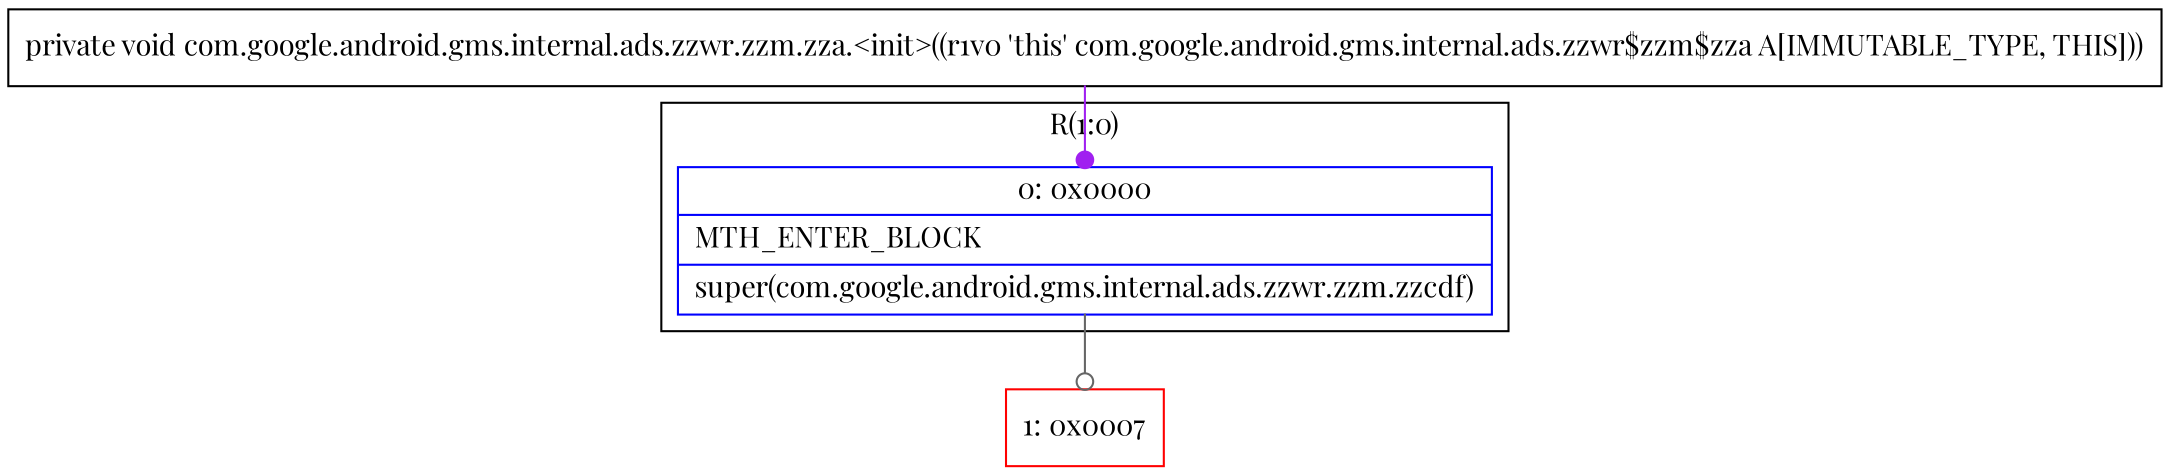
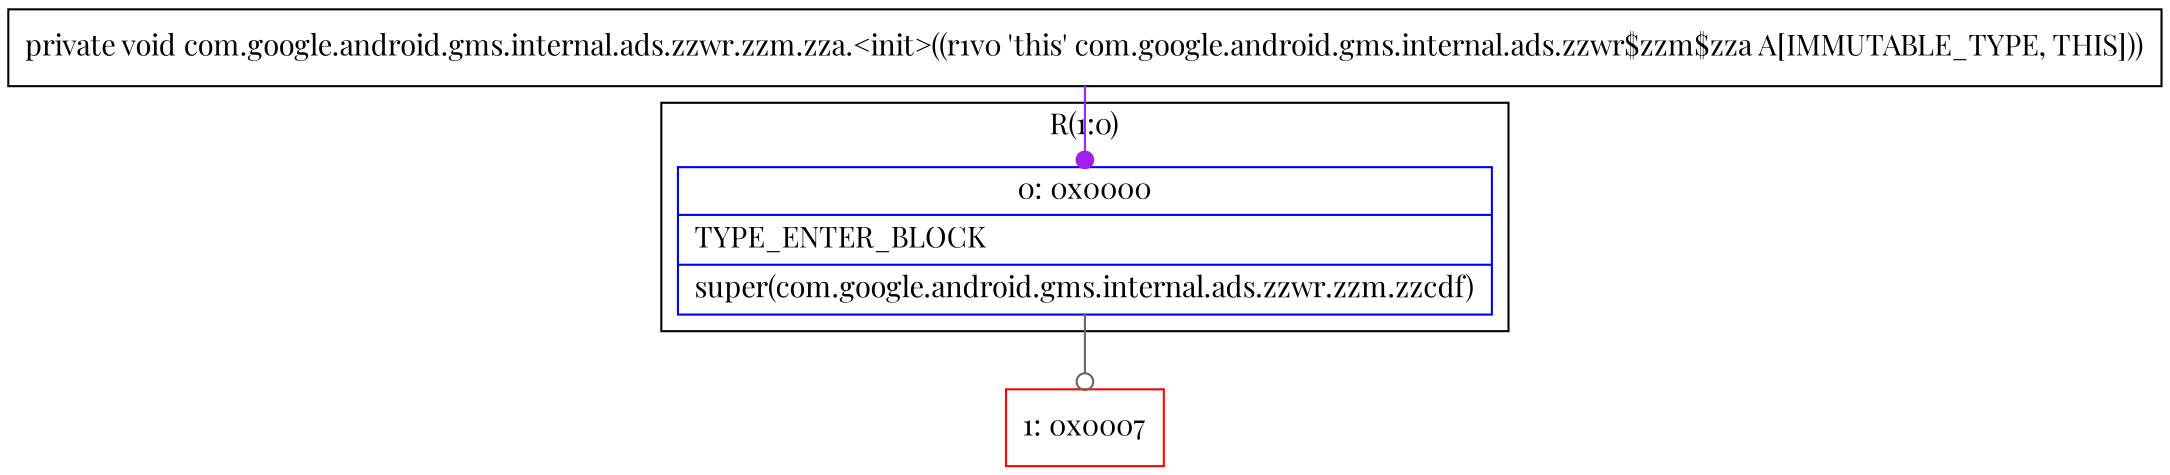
node "0: 0x0000": text "MTH_ENTER_BLOCK" -> "TYPE_ENTER_BLOCK"
